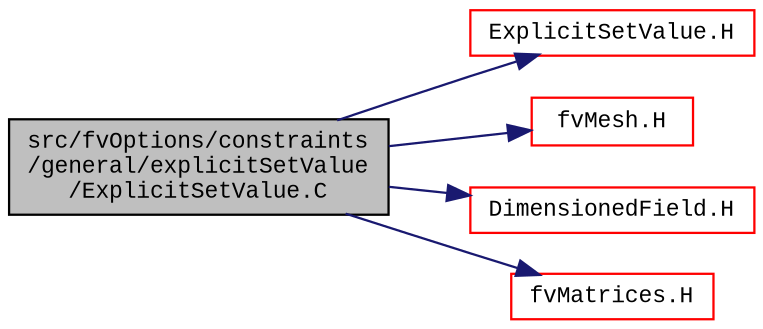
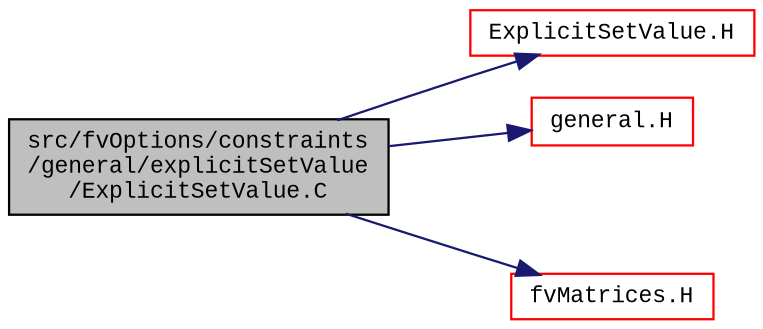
node "fvMesh.H": label "fvMesh.H" -> "general.H"
node "DimensionedField.H": removed
